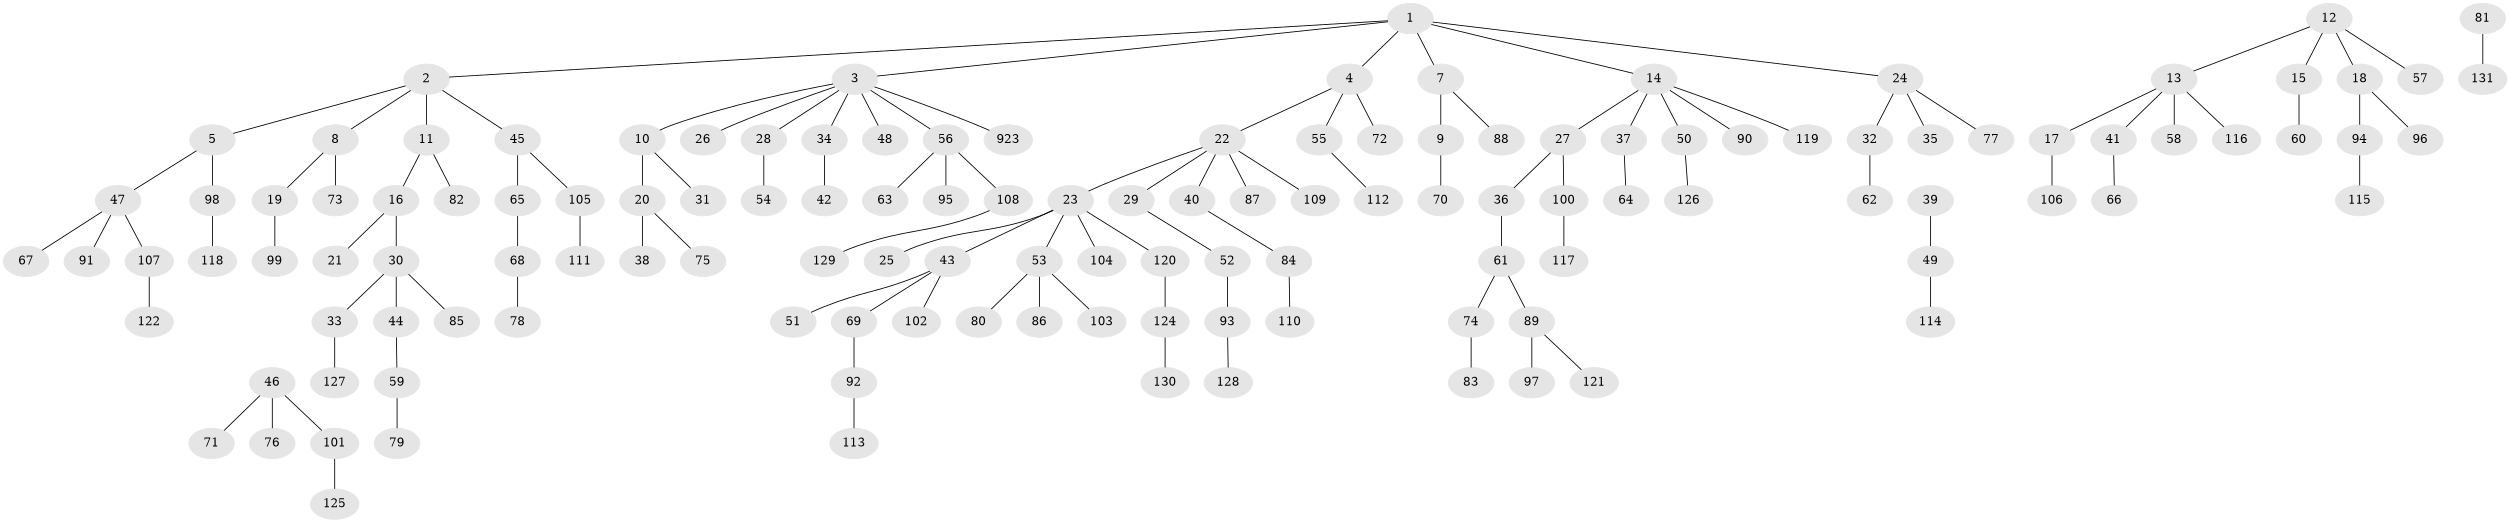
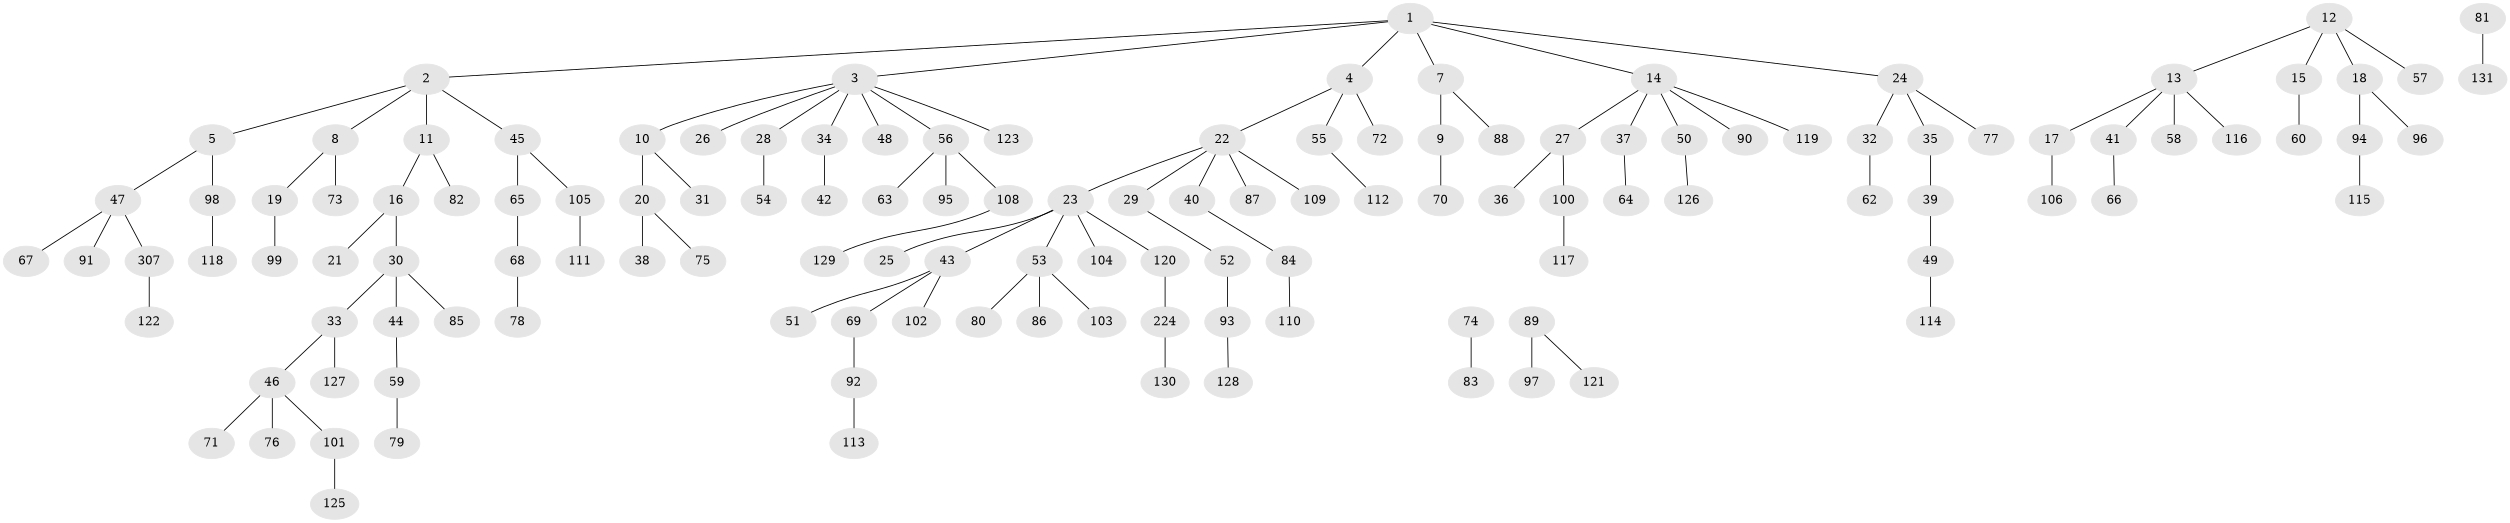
node "923": label "923" -> "123"
edge "35" -- "39": added
node "107": label "107" -> "307"
node "61": removed
node "124": label "124" -> "224"
edge "33" -- "46": added
